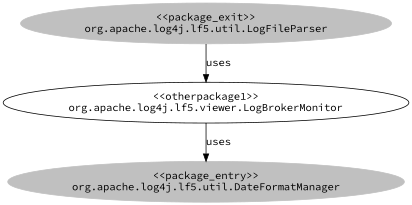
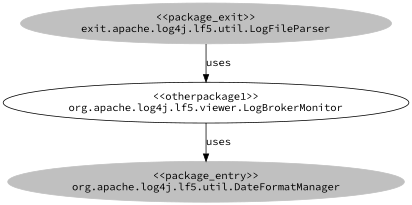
node "<<package_exit>> org.apache.log4j.lf5.util.LogFileParser": label "<<package_exit>> org.apache.log4j.lf5.util.LogFileParser" -> "<<package_exit>> exit.apache.log4j.lf5.util.LogFileParser"
